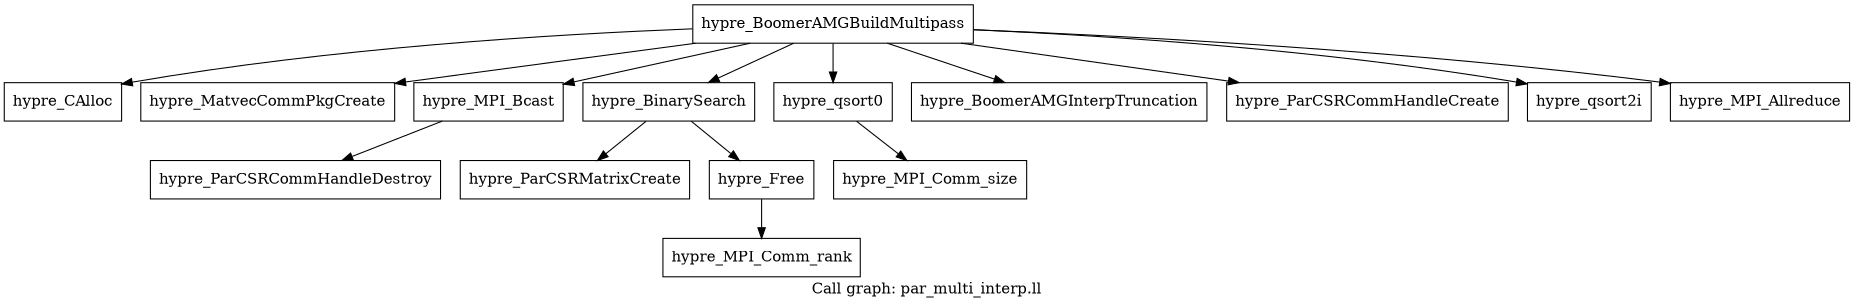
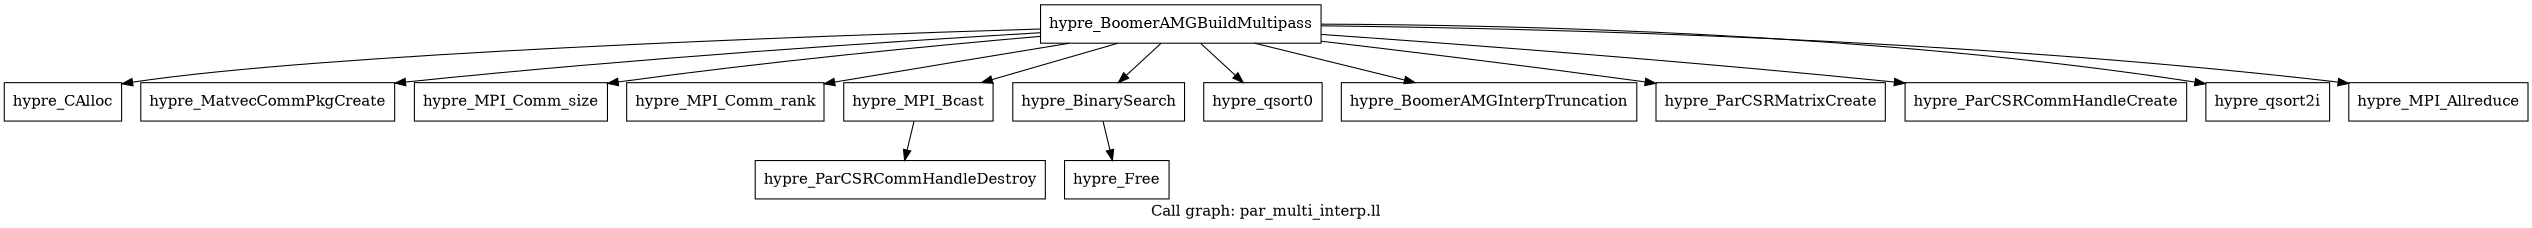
edge "hypre_BinarySearch" -> "hypre_ParCSRMatrixCreate": now "hypre_BoomerAMGBuildMultipass" -> "hypre_ParCSRMatrixCreate"
edge "hypre_qsort0" -> "hypre_MPI_Comm_size": now "hypre_BoomerAMGBuildMultipass" -> "hypre_MPI_Comm_size"
edge "hypre_Free" -> "hypre_MPI_Comm_rank": now "hypre_BoomerAMGBuildMultipass" -> "hypre_MPI_Comm_rank"
